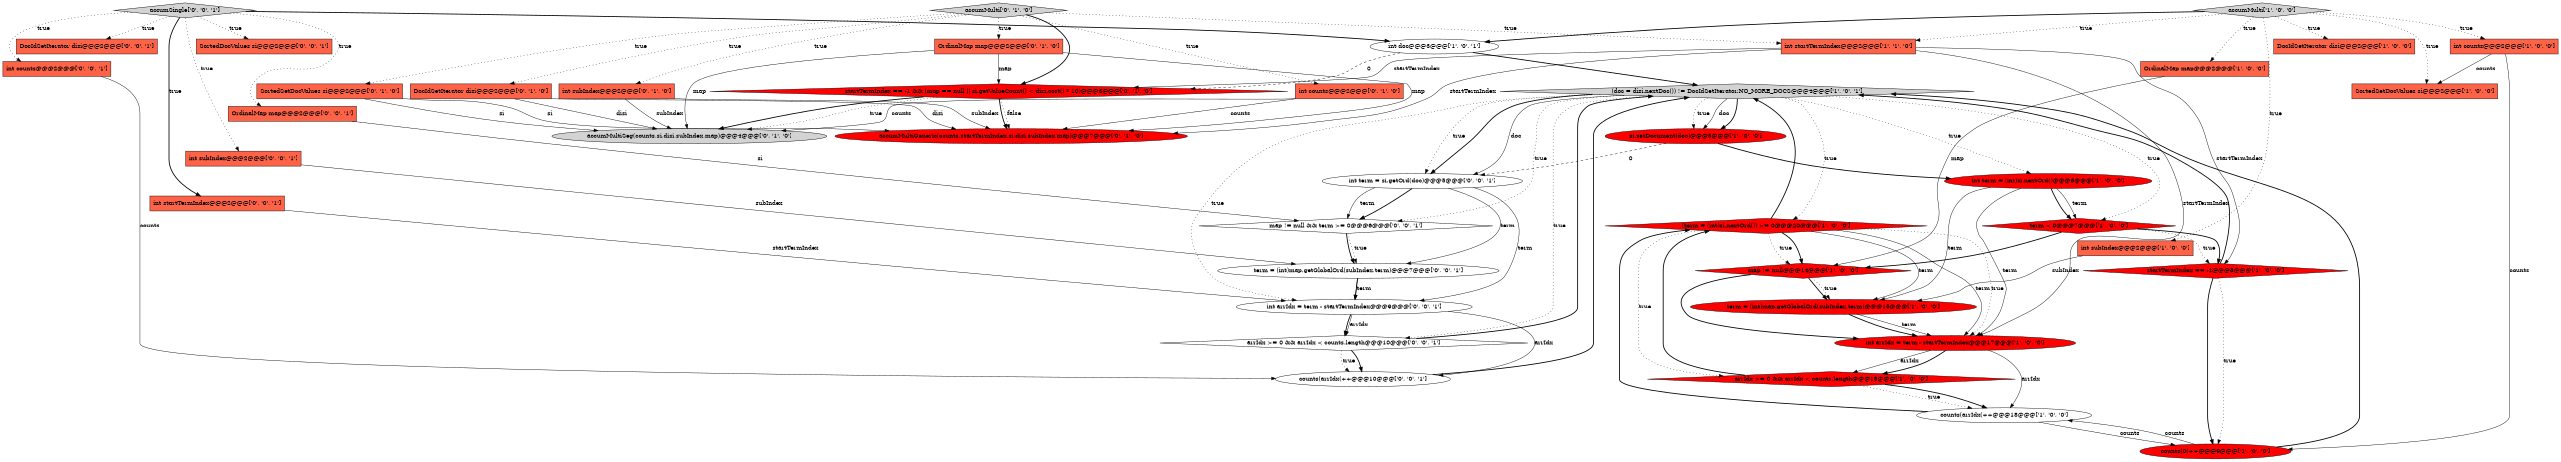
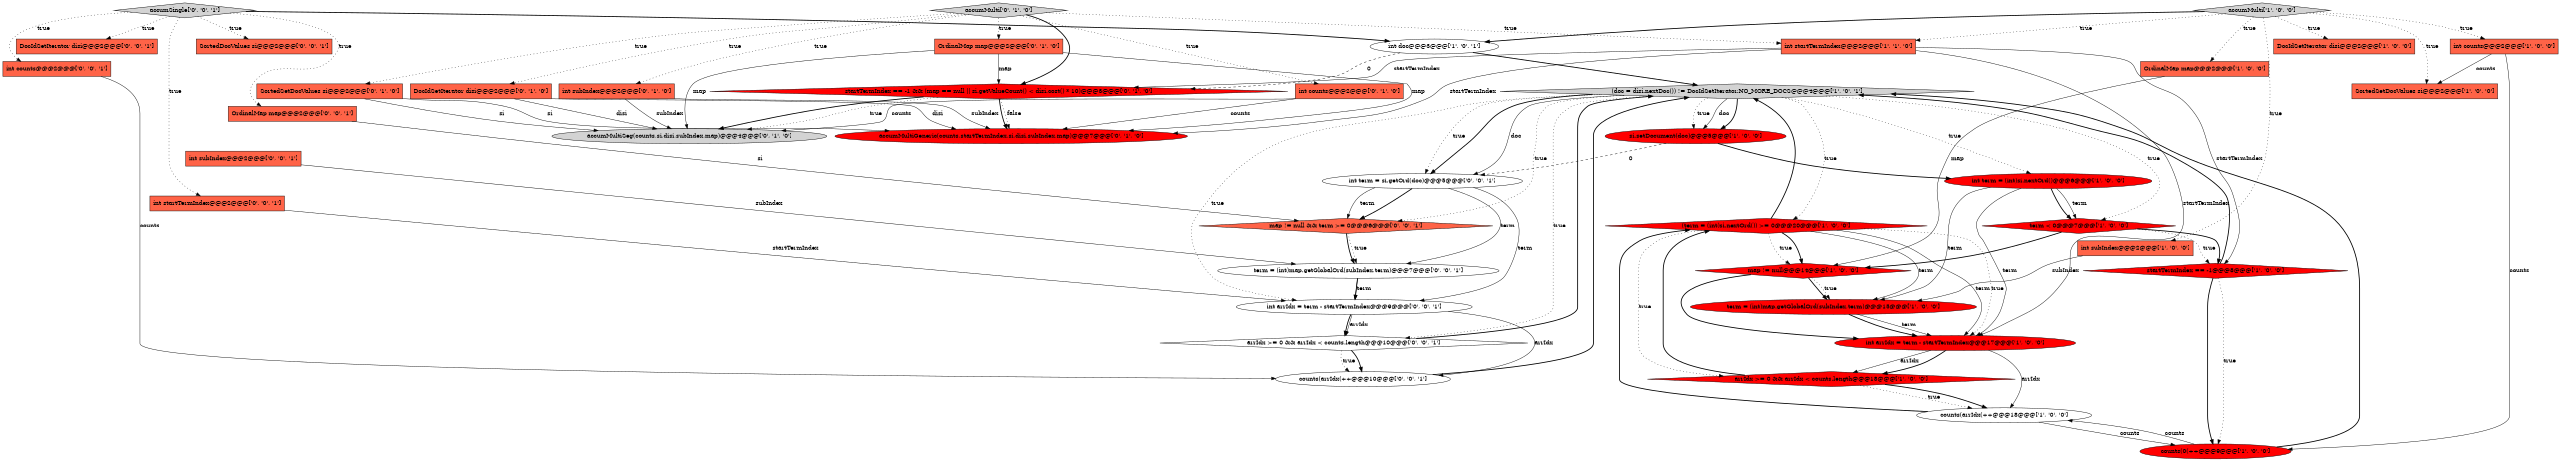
edge "accumSingle['0', '0', '1']" -> "int subIndex@@@2@@@['0', '0', '1']": removed, label "true"
edge "accumSingle['0', '0', '1']" -> "int startTermIndex@@@2@@@['0', '0', '1']": style bold -> dotted
node "map != null && term >= 0@@@6@@@['0', '0', '1']": fillcolor white -> tomato
